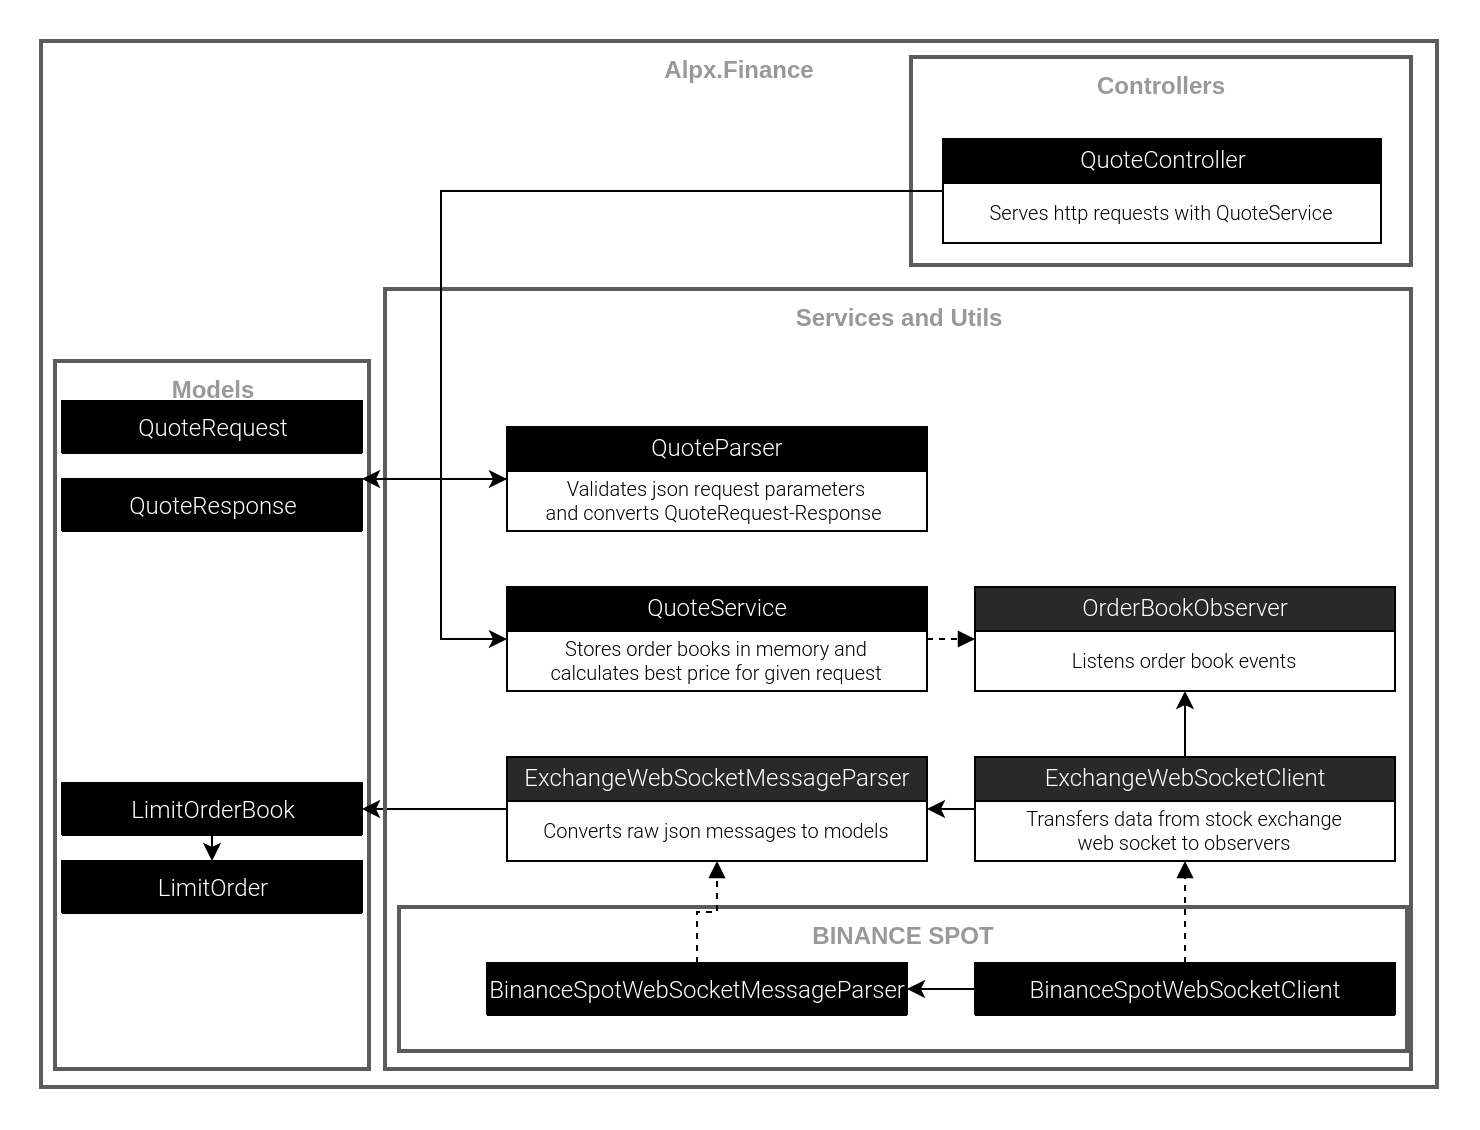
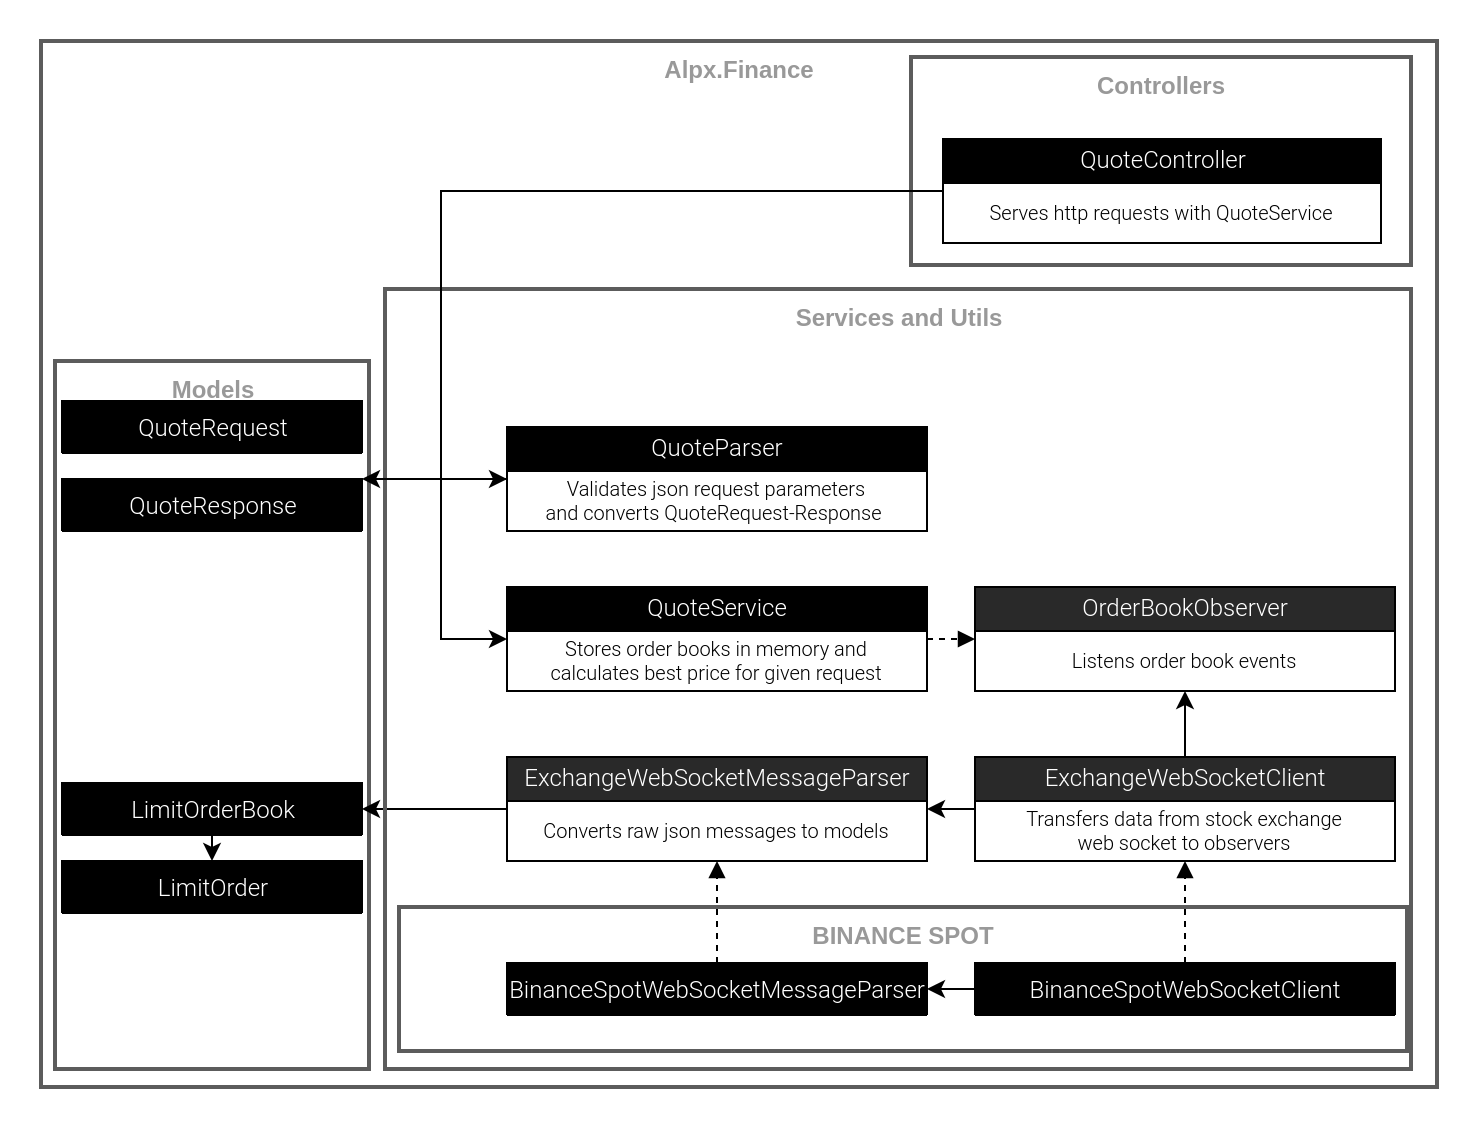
node "BinanceSpotWebSocketMessageParser": moved (697, 989) -> (717, 989)
